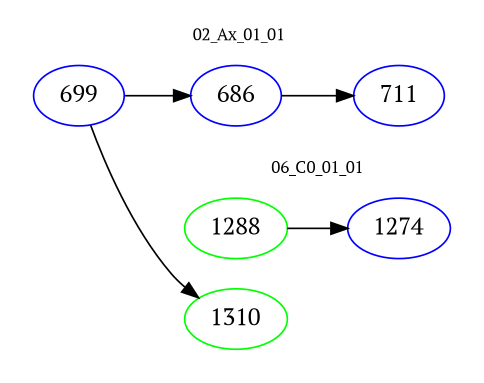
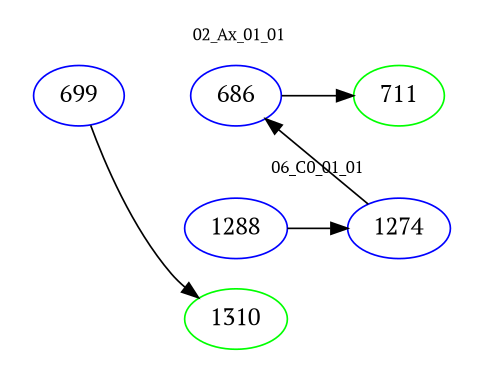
edge "699" -> "686": now "1274" -> "686"
node "711": color blue -> green
node "1288": color green -> blue
